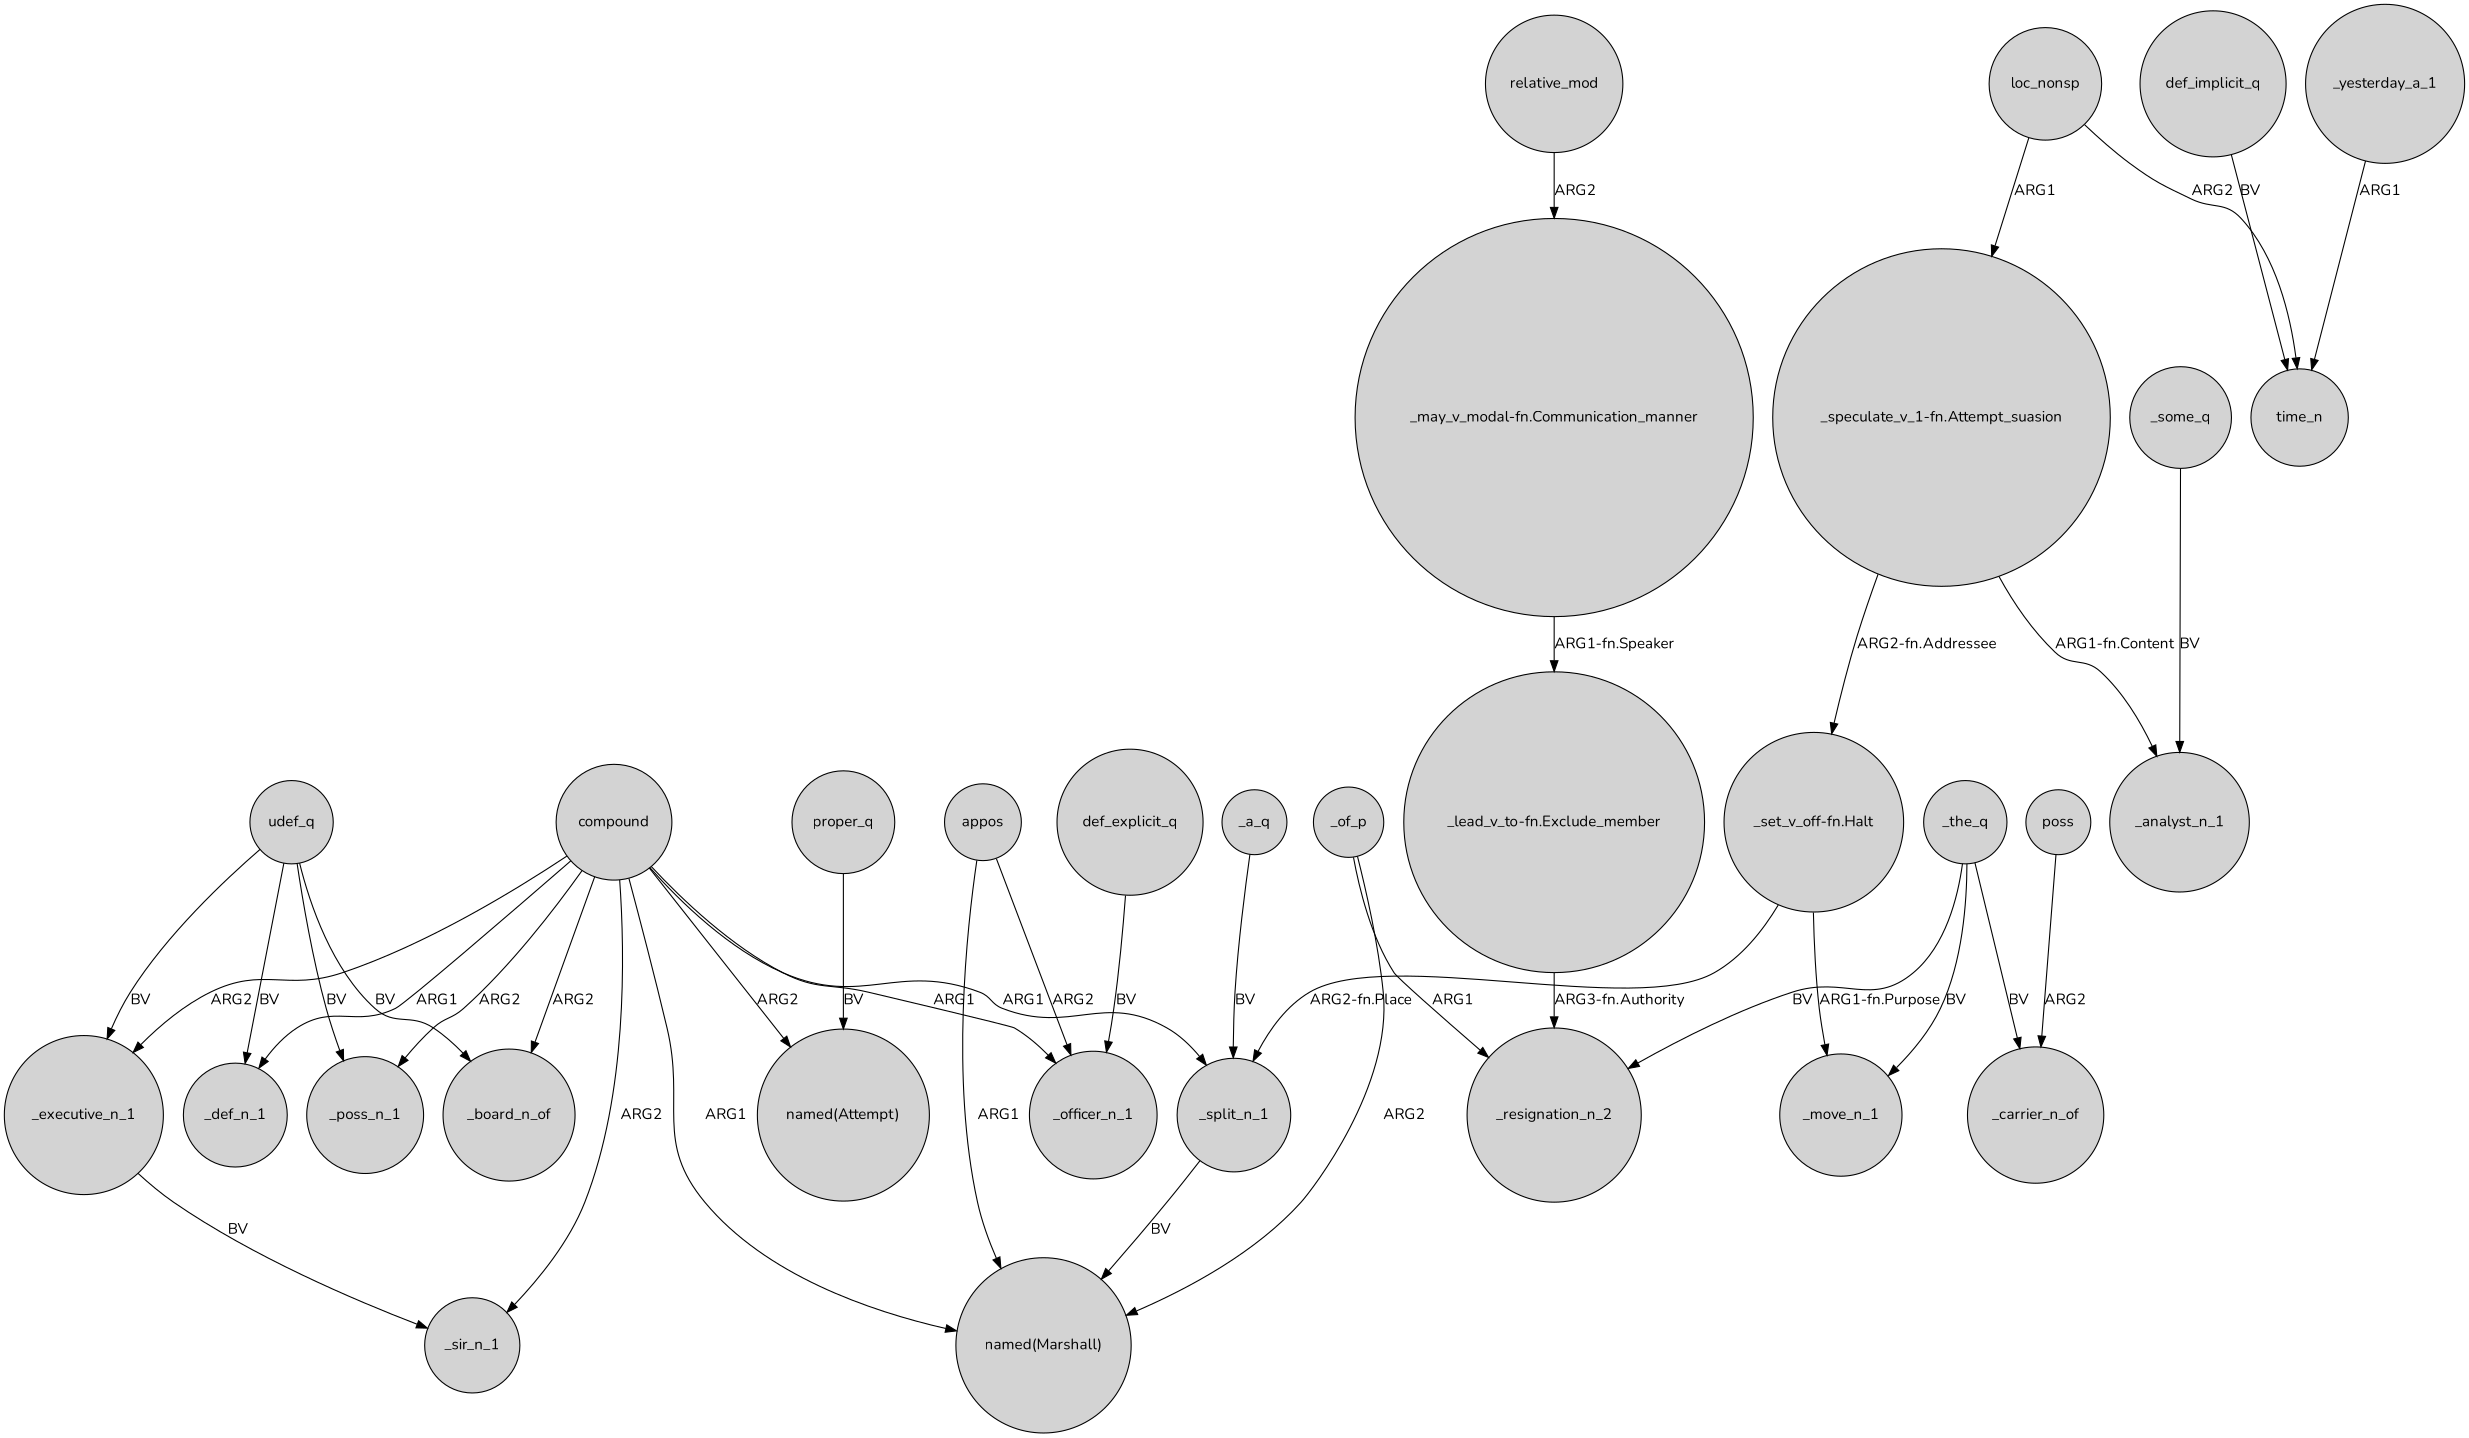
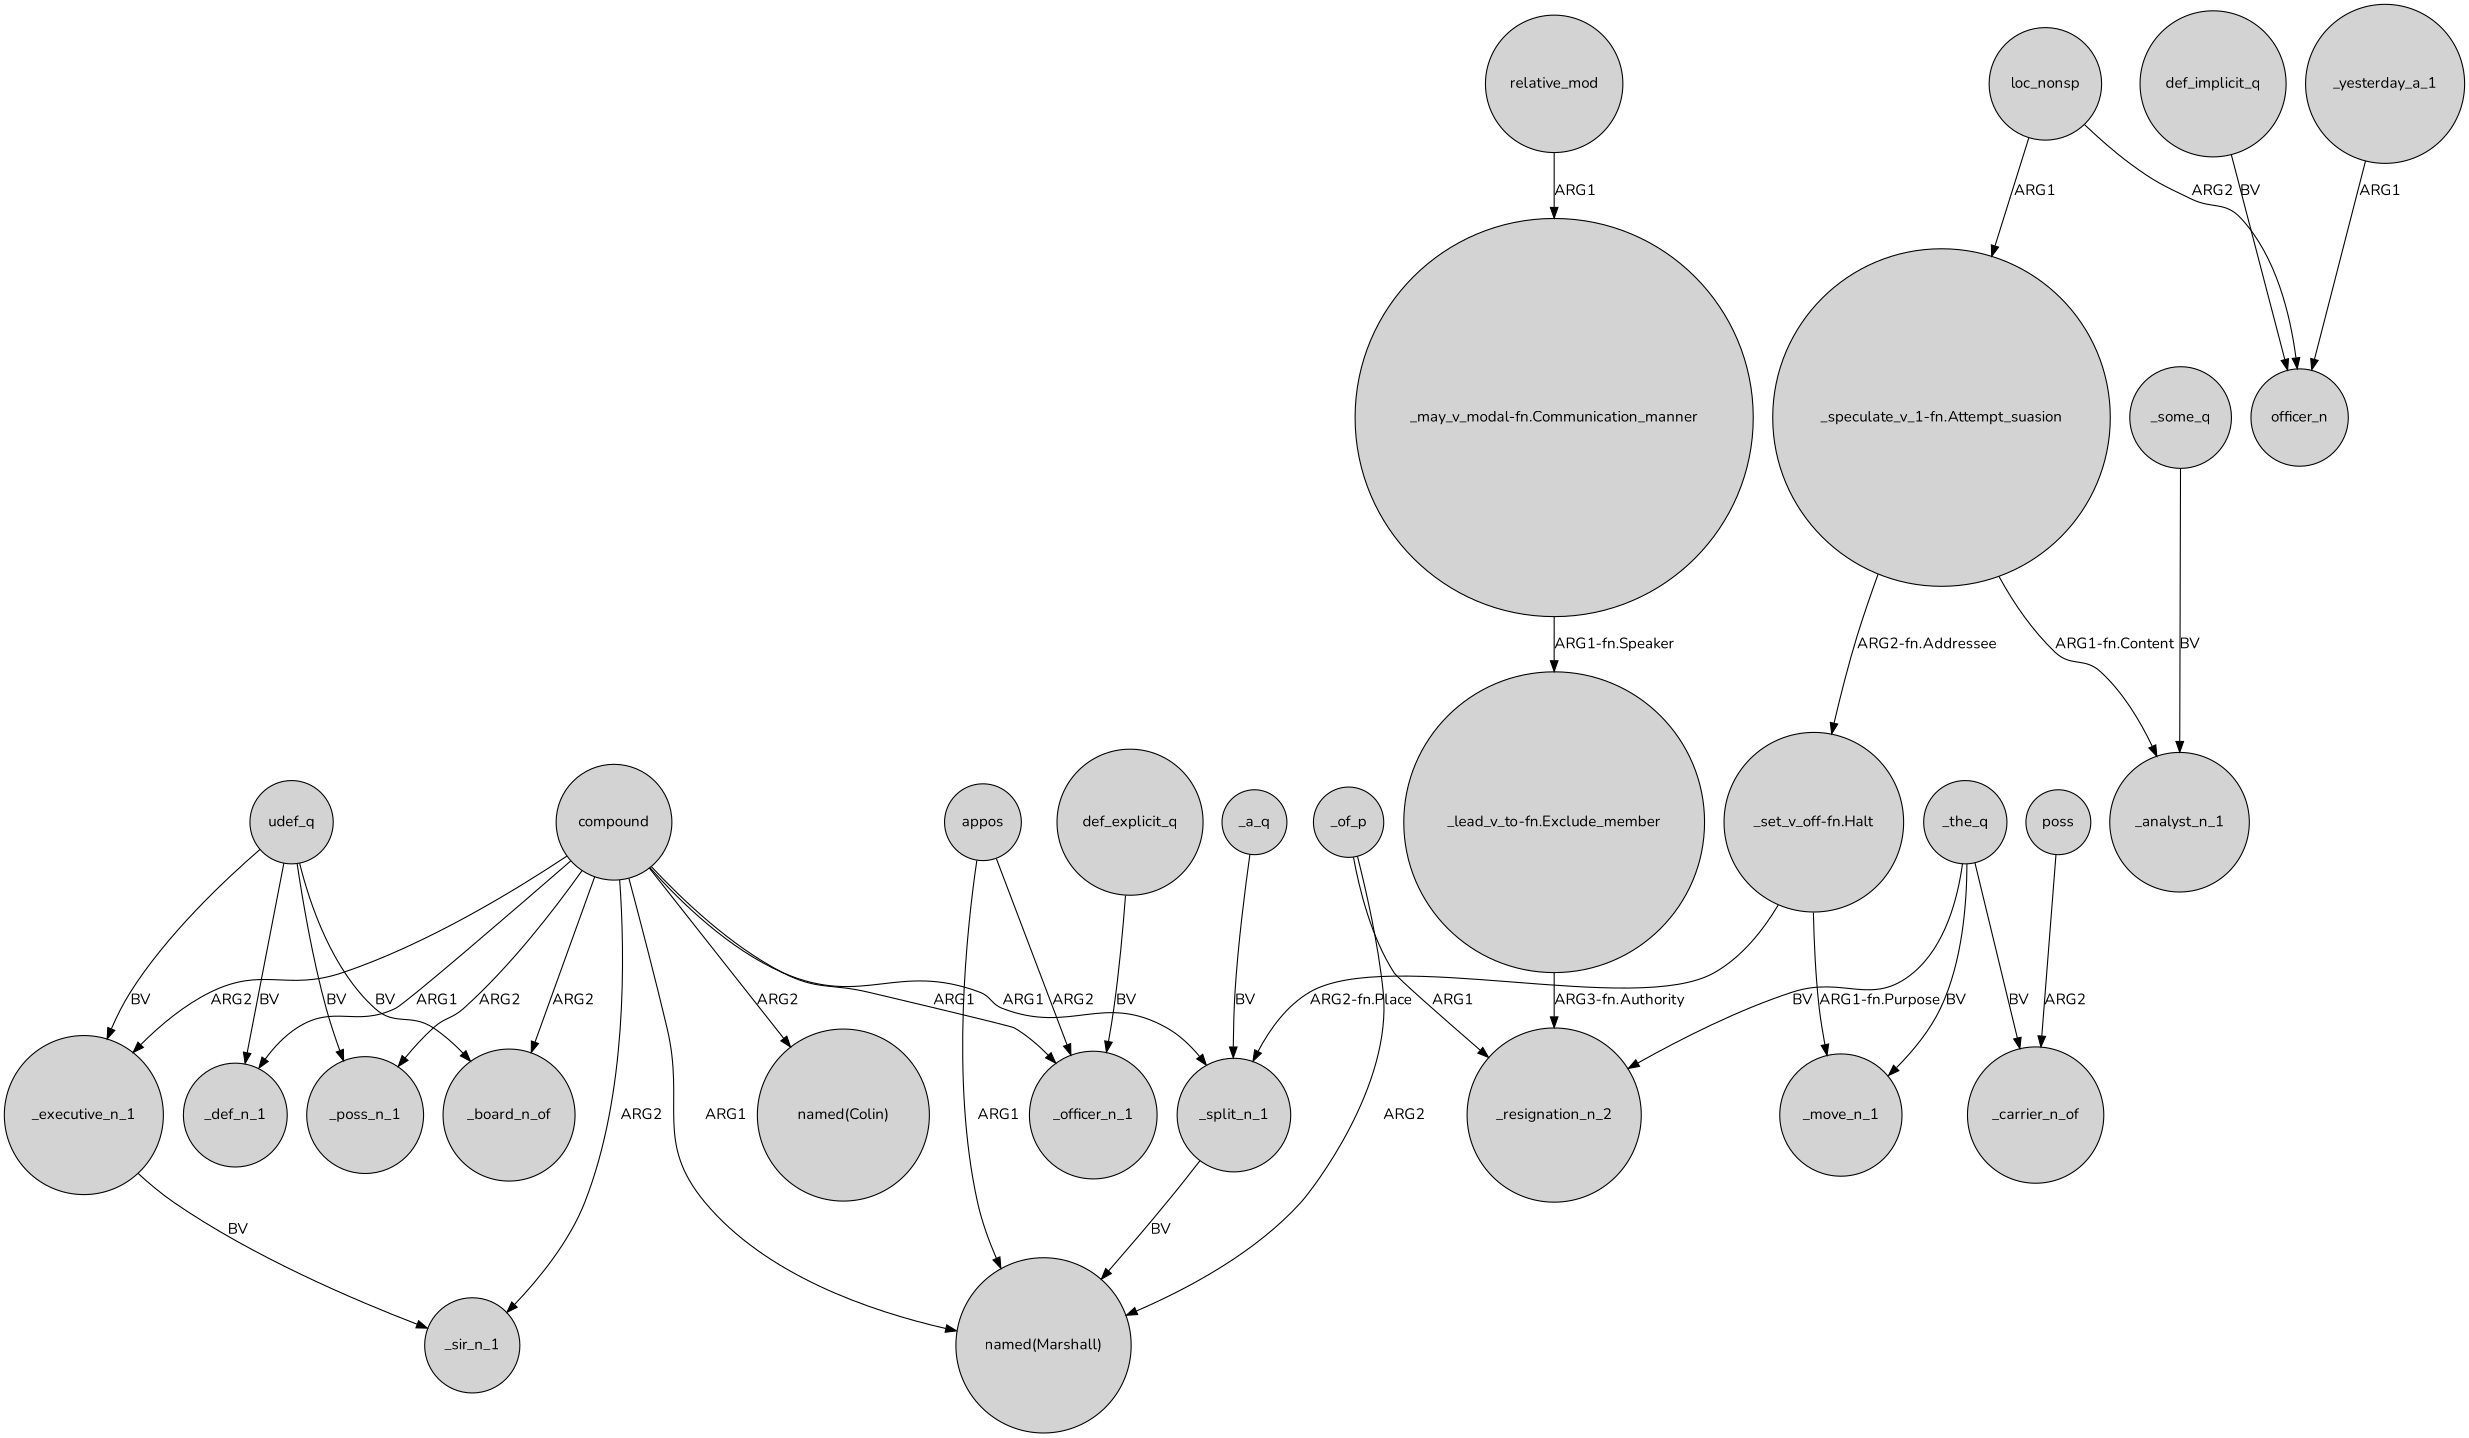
edge "relative_mod" -> "_may_v_modal-fn.Communication_manner": label "ARG2" -> "ARG1"
node "time_n": label "time_n" -> "officer_n"
node "proper_q": removed
node "named(Attempt)": label "named(Attempt)" -> "named(Colin)"
